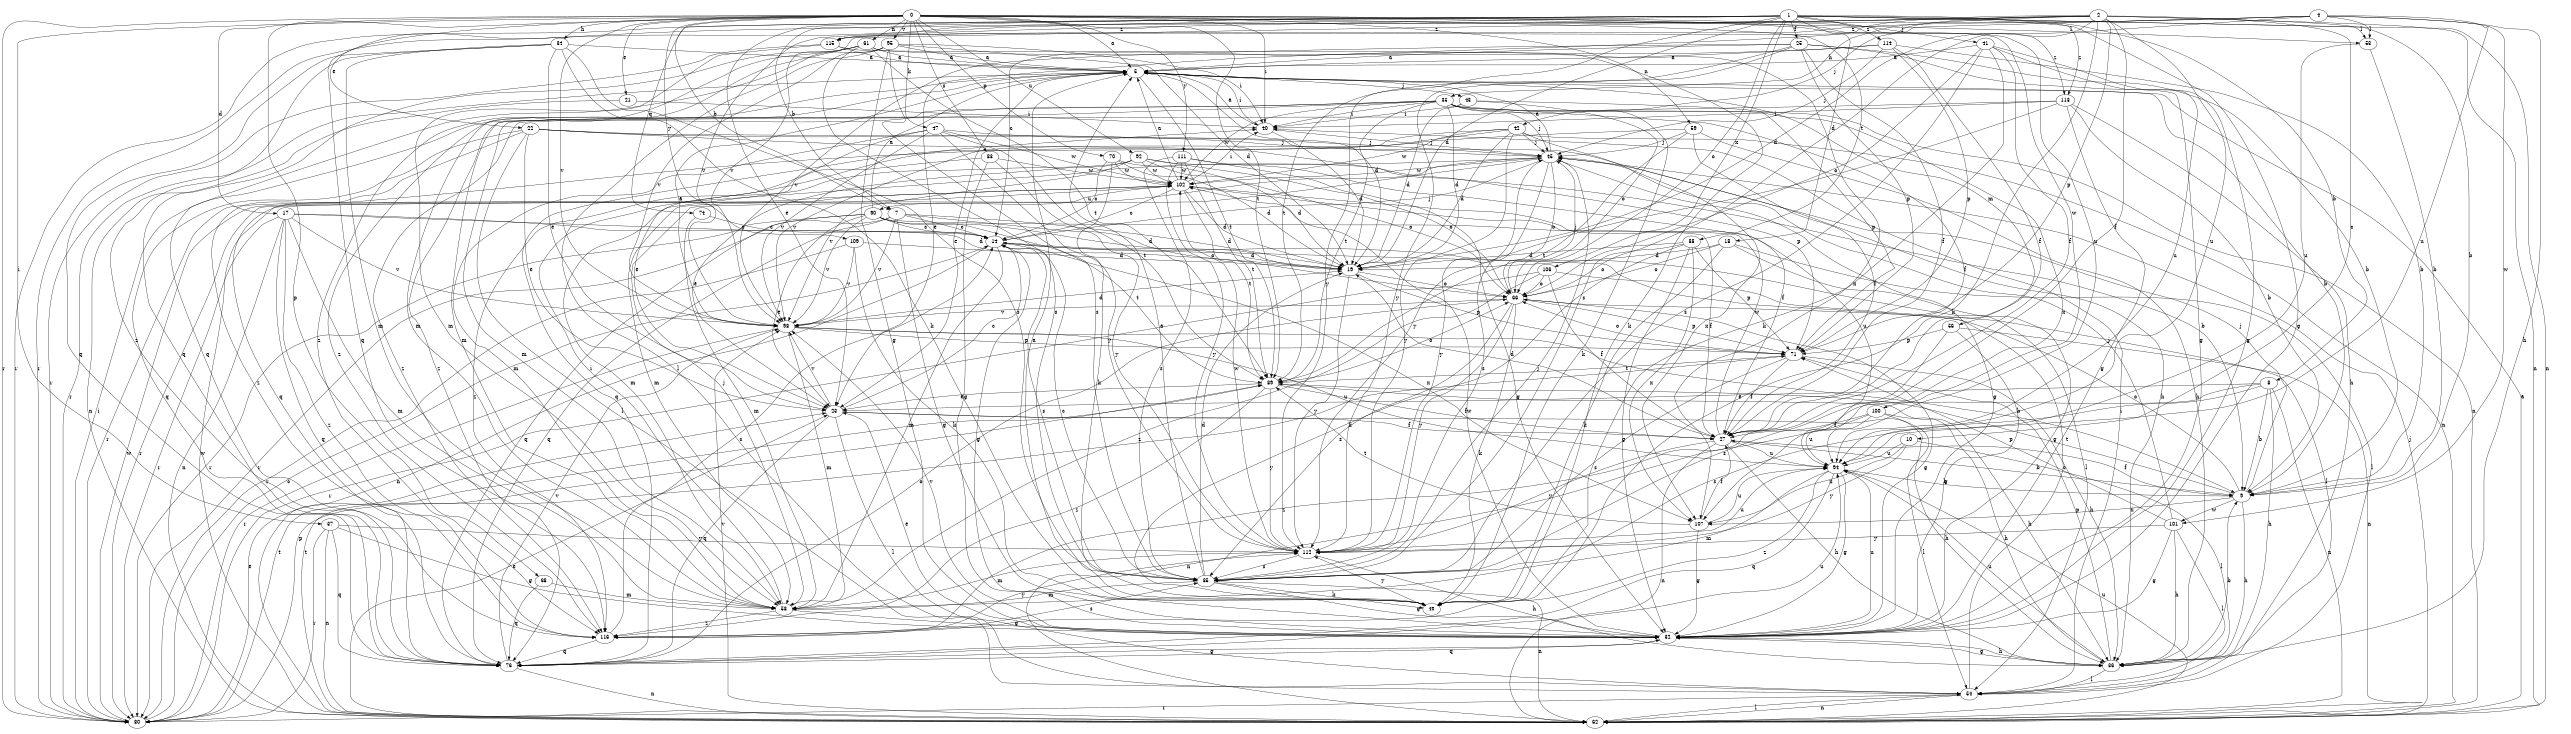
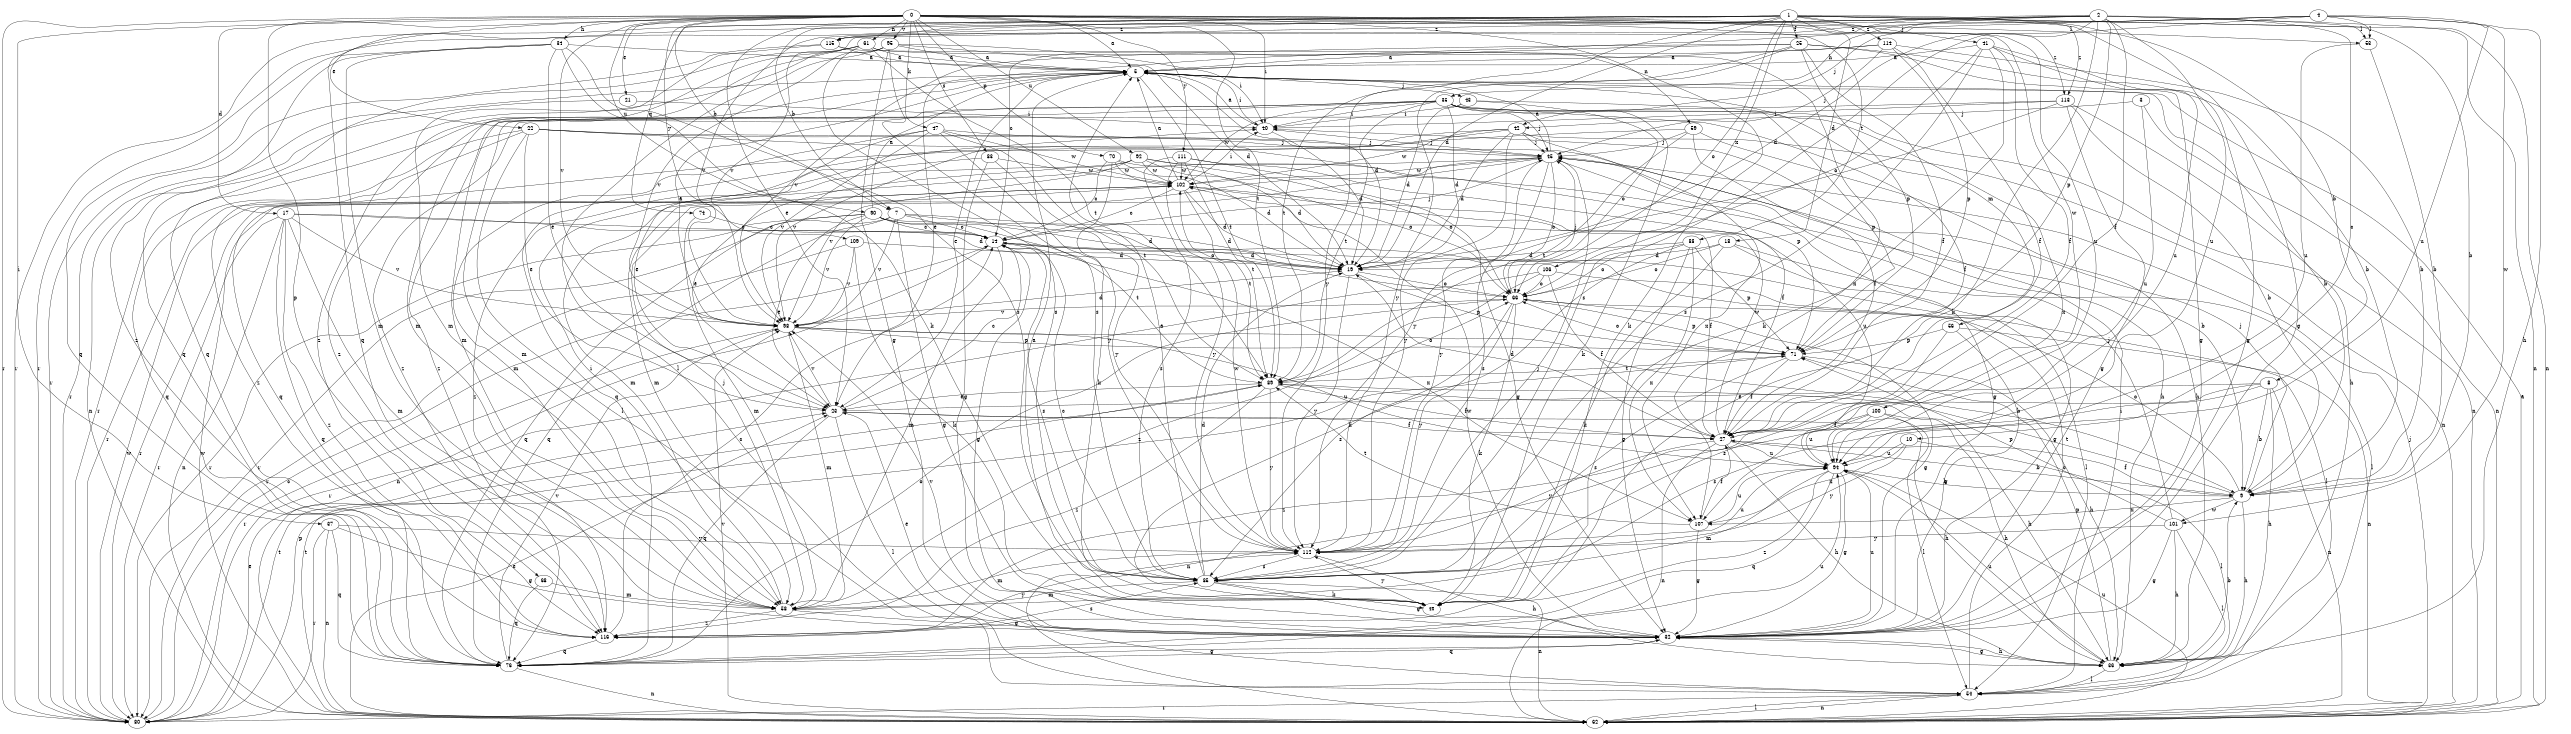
node "3": added
edge "102" -> "90": now "0" -> "90"
edge "35" -> "80": label "i" -> "r"
